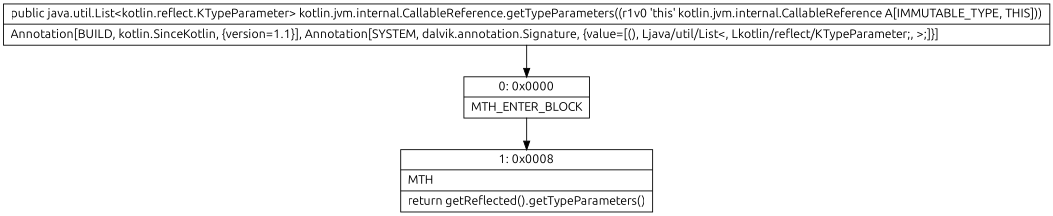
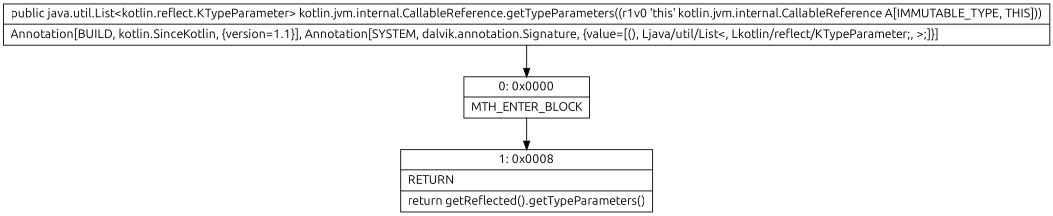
node "1: 0x0008": text "MTH" -> "RETURN"
